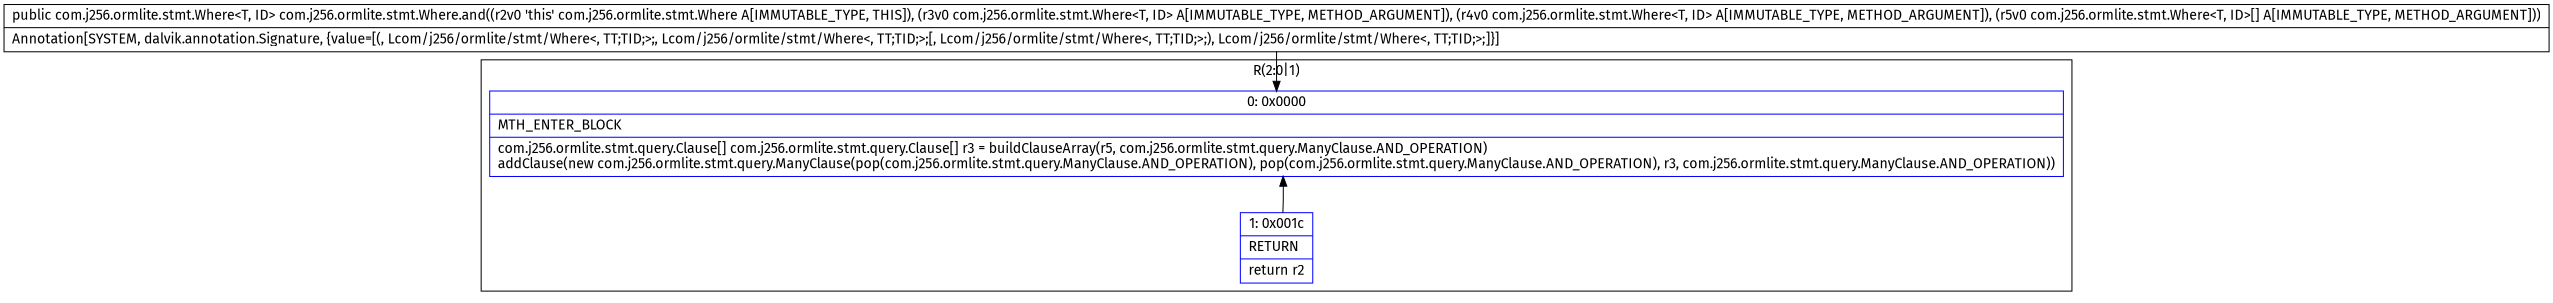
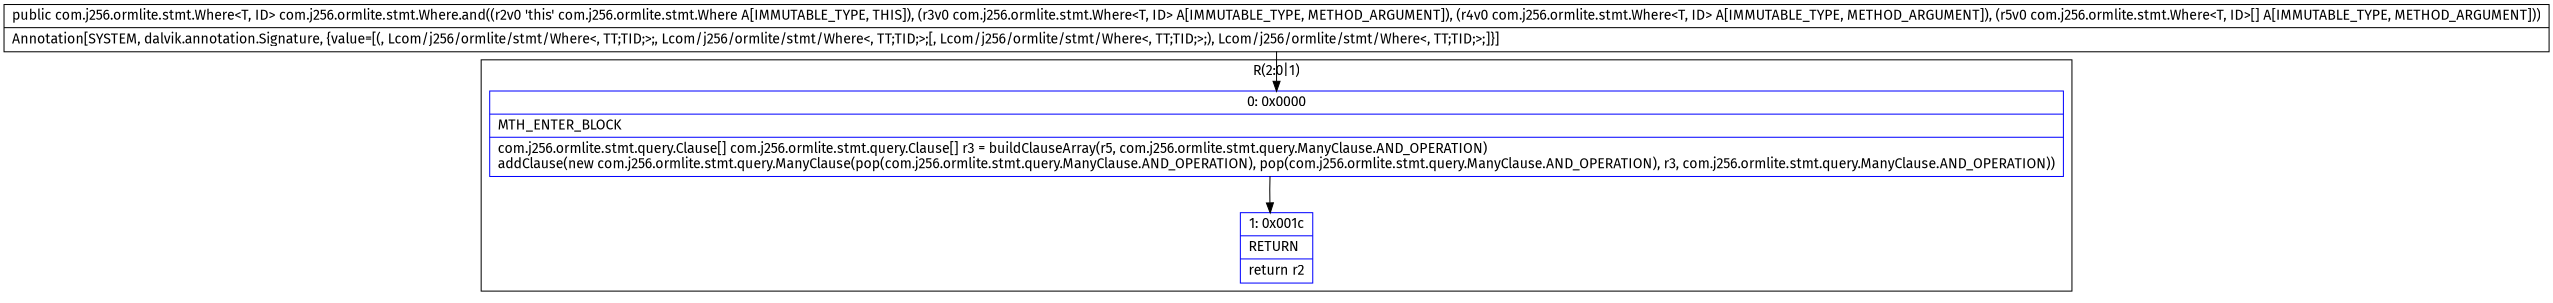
edge "1: 0x001c" -> "0: 0x0000": reversed
